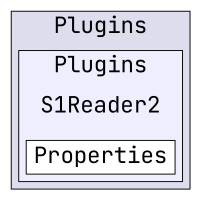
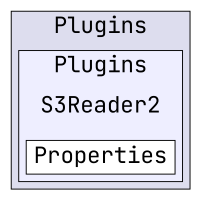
node "S1Reader2": label "S1Reader2" -> "S3Reader2"
